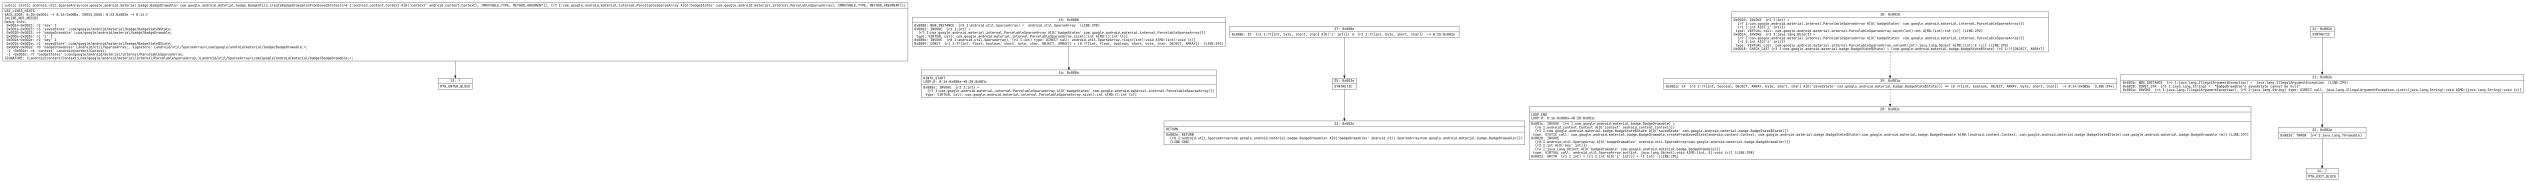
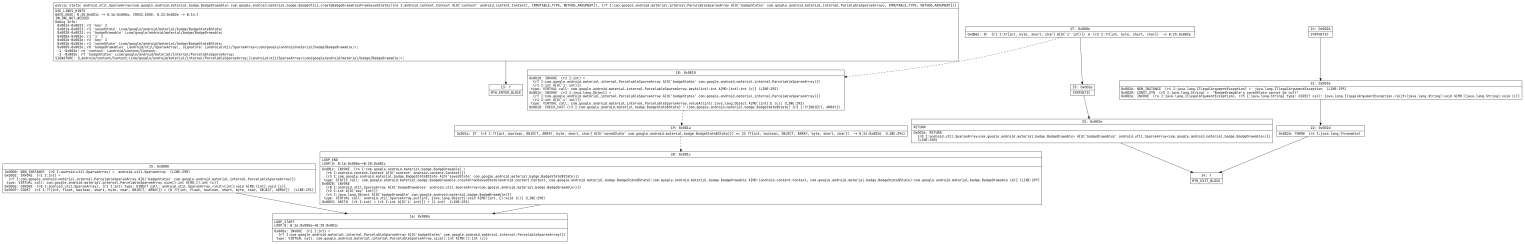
edge "17: 0x000e" -> "18: 0x0010": added
node "16: 0x000a": text "HINTS_START" -> "LOOP_START"
edge "23: 0x002e" -> "14: ?": added
edge "20: 0x001c" -> "16: 0x000a": added
